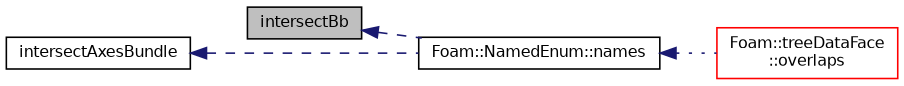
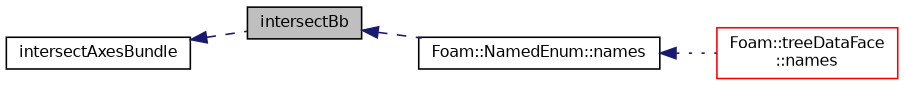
edge "Foam::NamedEnum::names" -> "intersectAxesBundle": now "intersectBb" -> "intersectAxesBundle"
node "Foam::treeDataFace ::overlaps": label "Foam::treeDataFace ::overlaps" -> "Foam::treeDataFace ::names"
